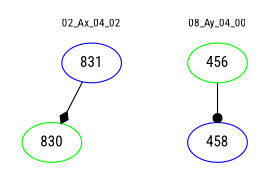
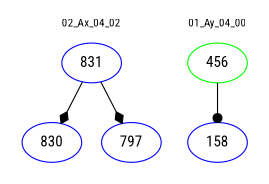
cluster "08_Ay_04_00": label "08_Ay_04_00" -> "01_Ay_04_00"
node "830": color green -> blue
node "797": added
node "458": label "458" -> "158"
